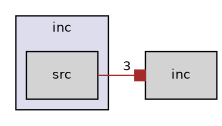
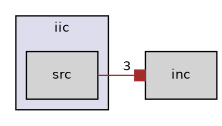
cluster "inc": label "inc" -> "iic"
